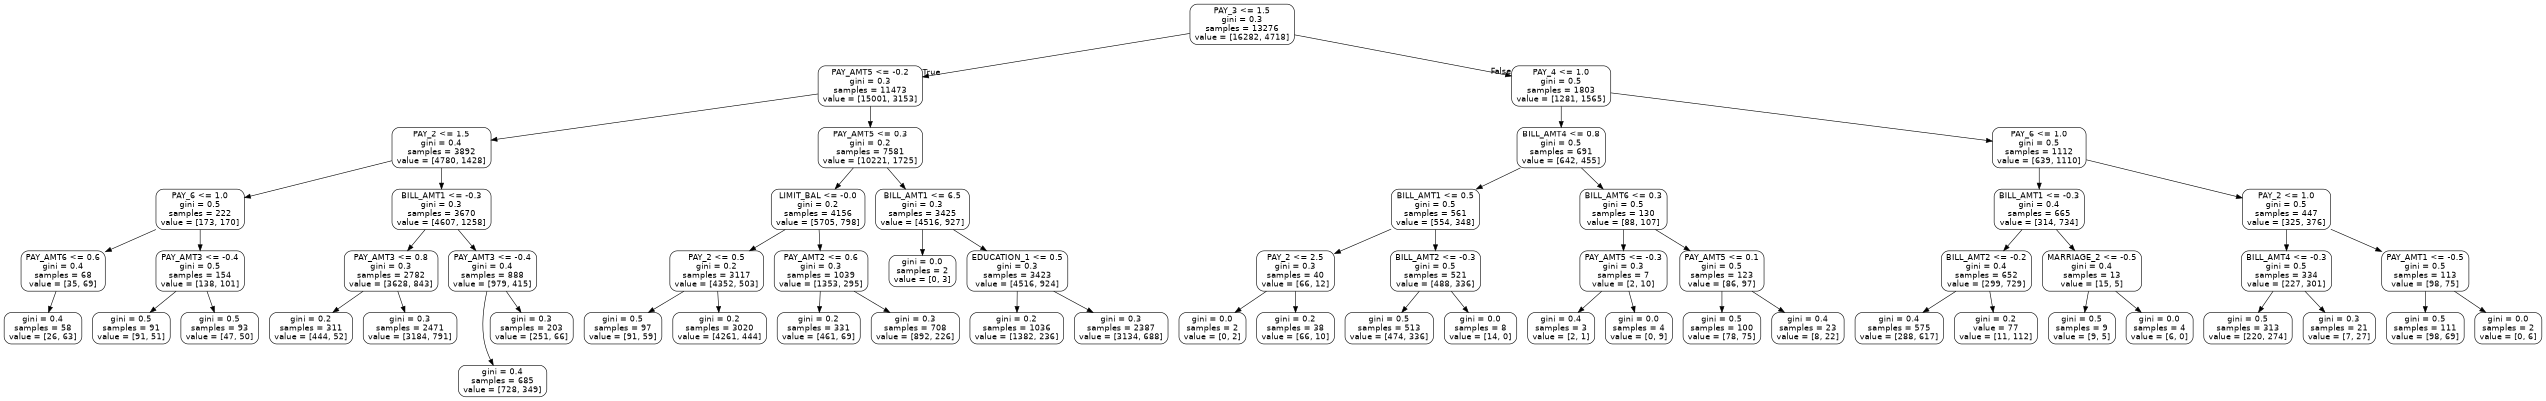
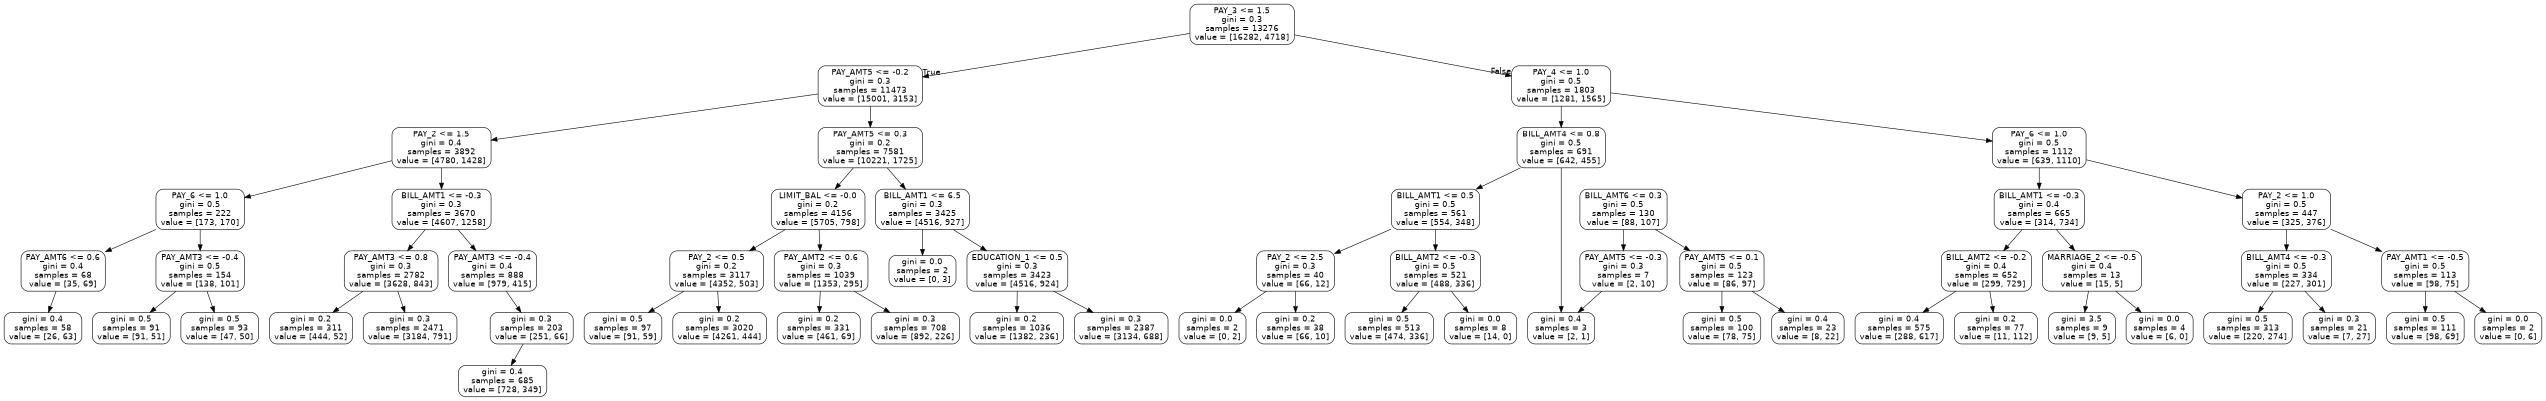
edge "BILL_AMT4 <= 0.8 gini = 0.5 samples = 691 value = [642, 455]" -> "BILL_AMT6 <= 0.3 gini = 0.5 samples = 130 value = [88, 107]": now "BILL_AMT4 <= 0.8 gini = 0.5 samples = 691 value = [642, 455]" -> "gini = 0.4 samples = 3 value = [2, 1]"
edge "PAY_AMT3 <= -0.4 gini = 0.4 samples = 888 value = [979, 415]" -> "gini = 0.4 samples = 685 value = [728, 349]": now "gini = 0.3 samples = 203 value = [251, 66]" -> "gini = 0.4 samples = 685 value = [728, 349]"
node "gini = 0.0 samples = 4 value = [0, 9]": removed
node "gini = 0.2 value = 77 value = [11, 112]": label "gini = 0.2 value = 77 value = [11, 112]" -> "gini = 0.2 samples = 77 value = [11, 112]"
node "gini = 0.5 samples = 9 value = [9, 5]": label "gini = 0.5 samples = 9 value = [9, 5]" -> "gini = 3.5 samples = 9 value = [9, 5]"
